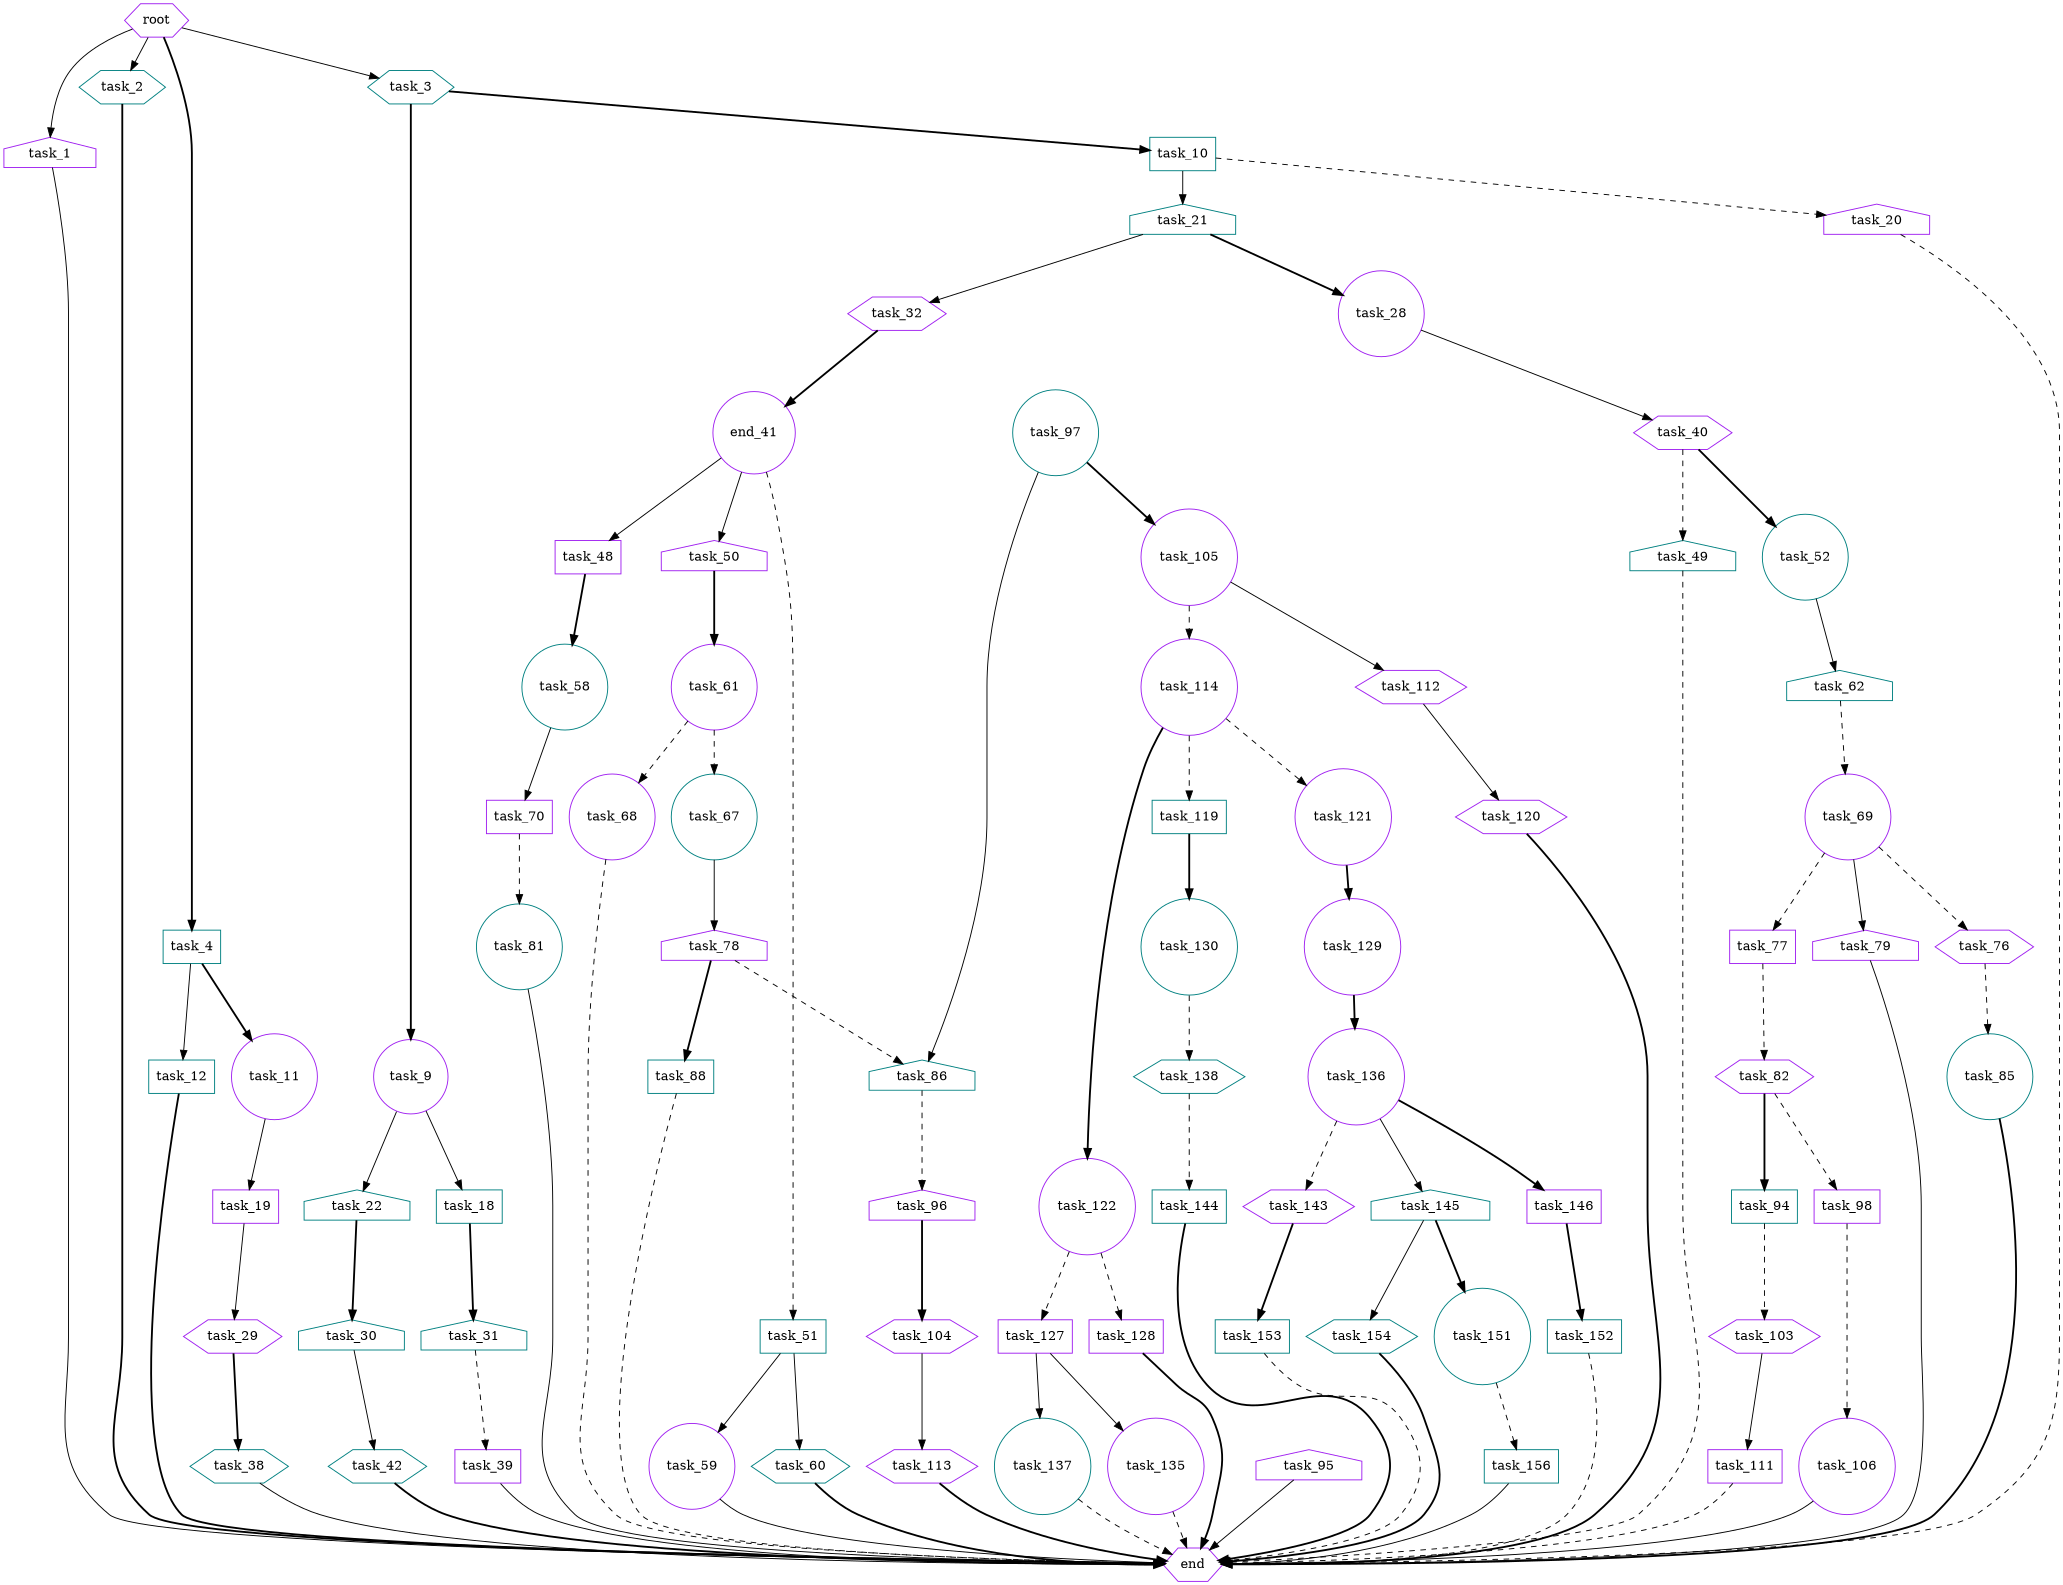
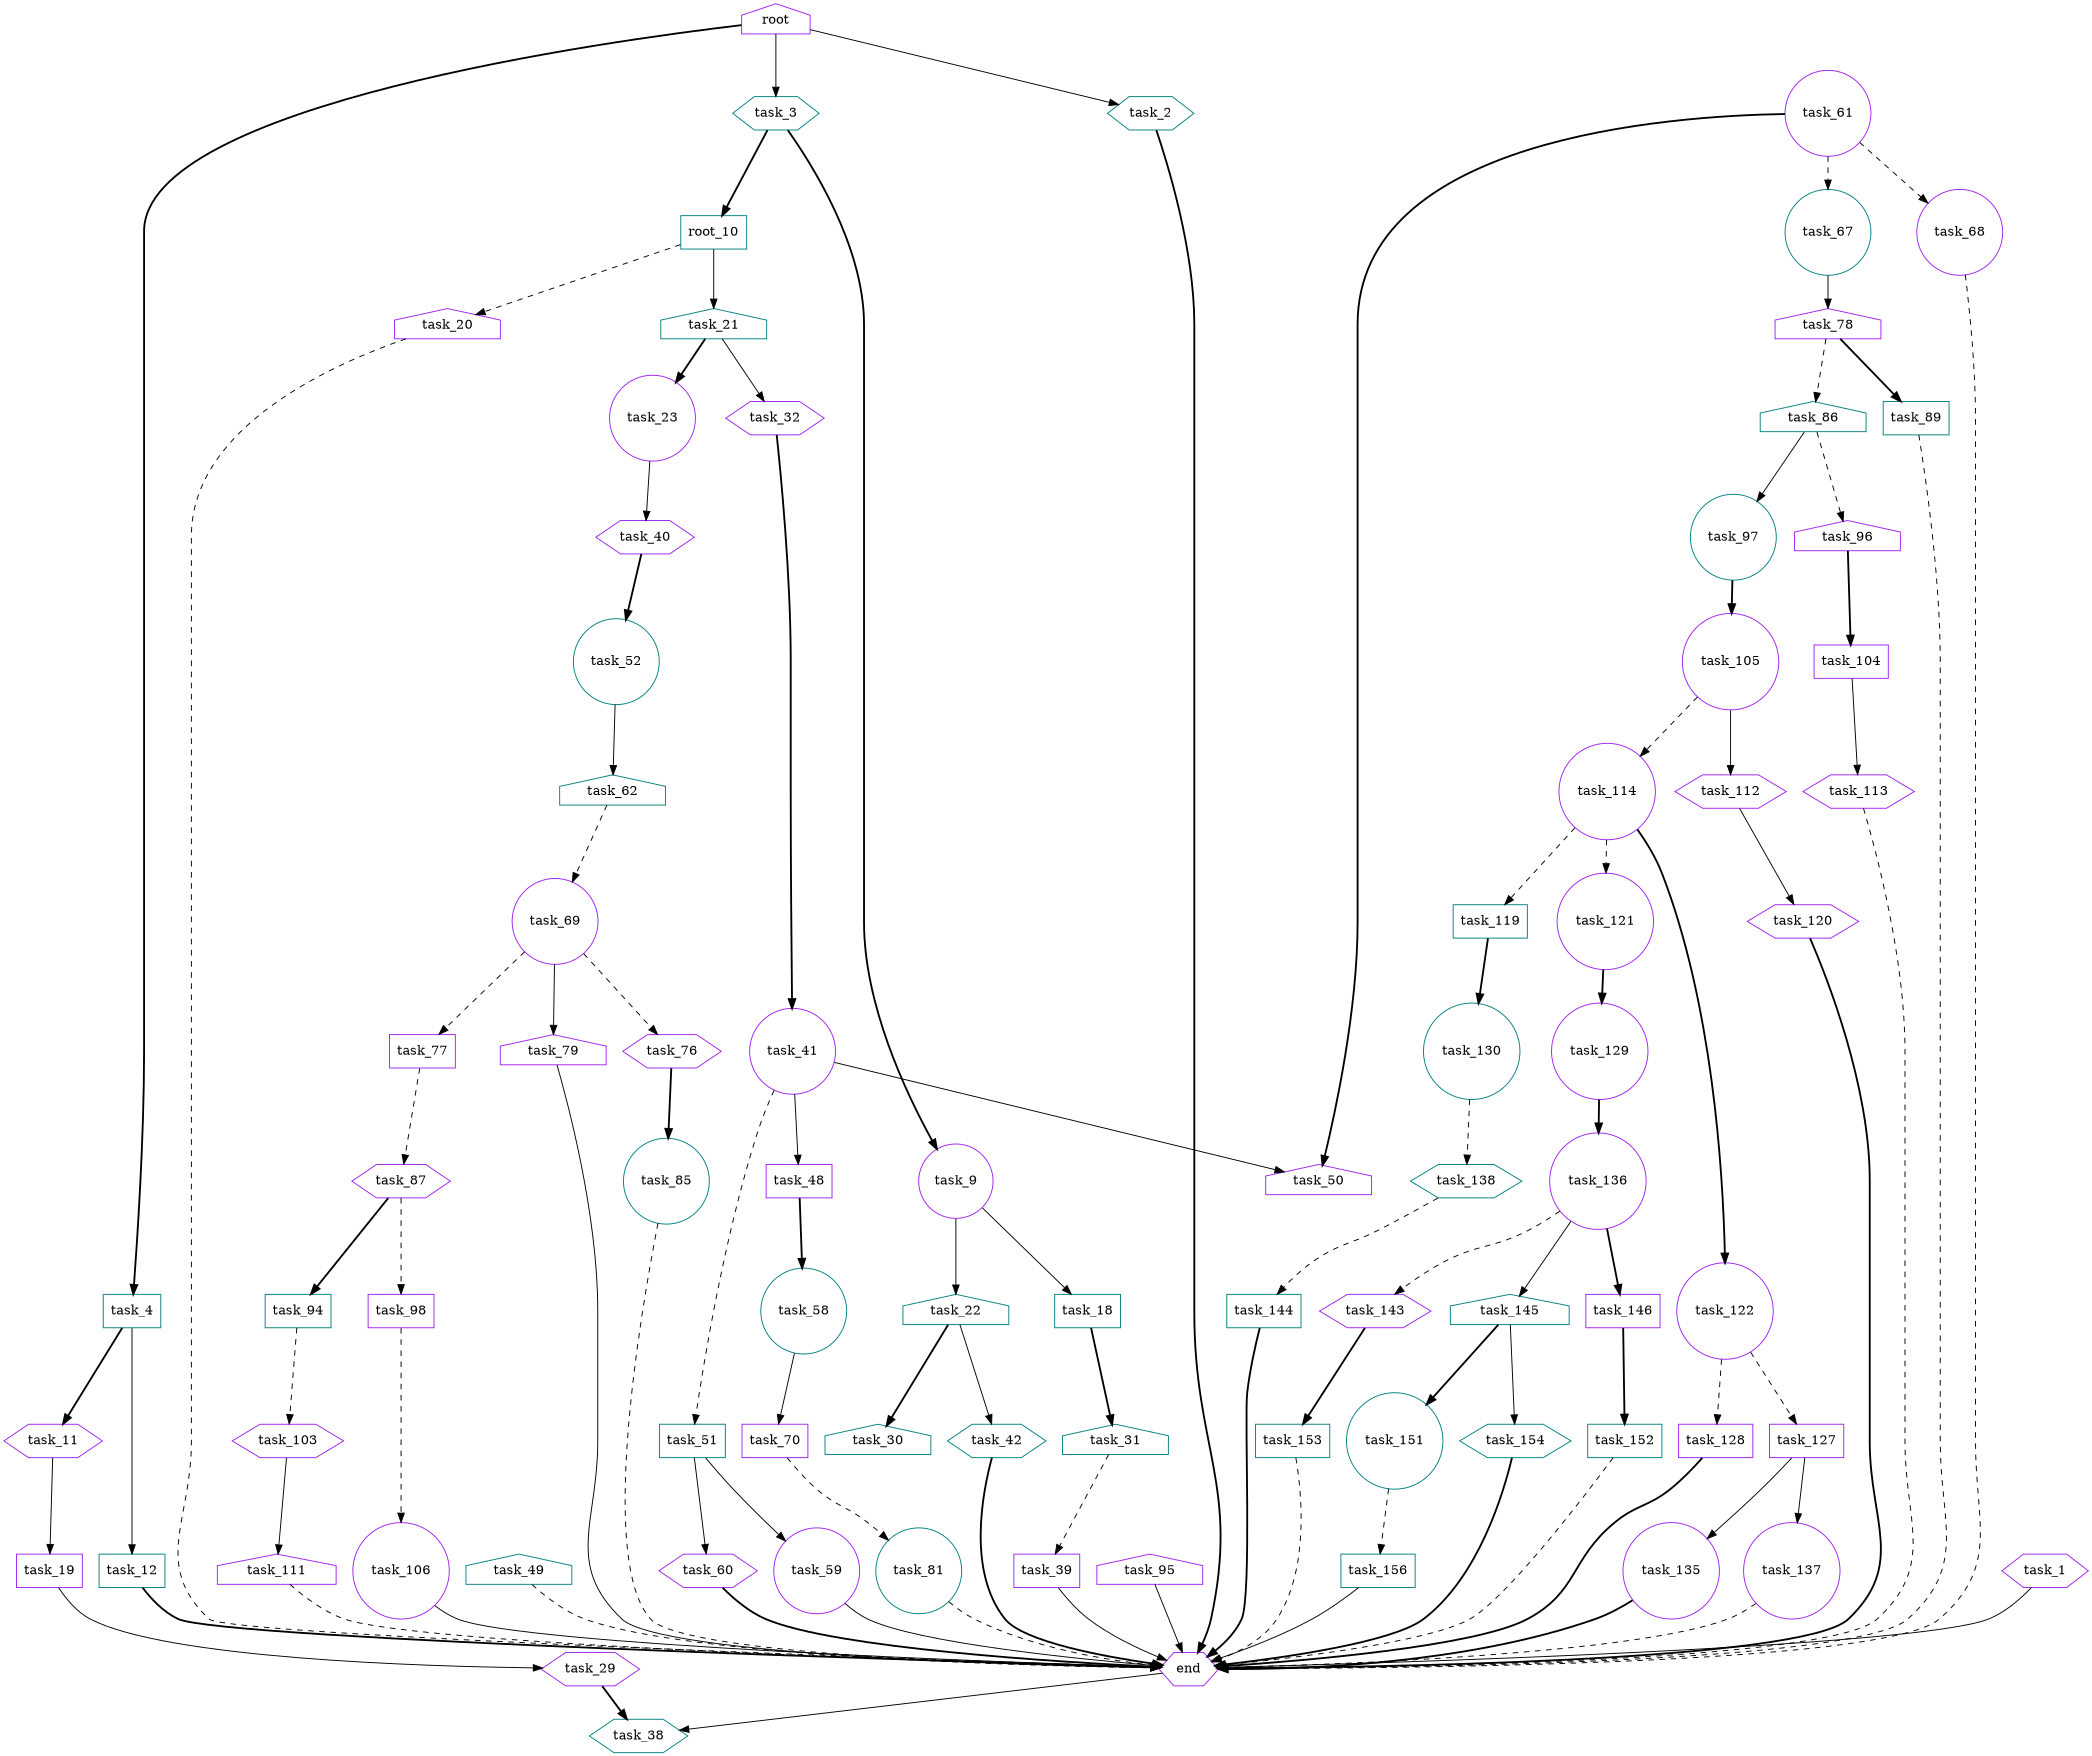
node "root": shape hexagon -> house
edge "root" -> "task_1": removed
node "task_1": shape house -> hexagon
node "task_10": label "task_10" -> "root_10"
node "task_28": label "task_28" -> "task_23"
node "end_41": label "end_41" -> "task_41"
edge "task_40" -> "task_49": removed
edge "task_50" -> "task_61": reversed
edge "task_97" -> "task_86": reversed
edge "task_76" -> "task_85": style dashed -> bold
node "task_11": shape circle -> hexagon
node "task_88": label "task_88" -> "task_89"
node "task_82": label "task_82" -> "task_87"
node "task_104": shape hexagon -> box
edge "task_30" -> "task_42": now "task_22" -> "task_42"
node "task_60": color teal -> purple
node "task_137": color teal -> purple
node "task_111": shape box -> house
edge "task_81" -> "end": style solid -> dashed
edge "task_135" -> "end": style dashed -> bold
edge "task_85" -> "end": style bold -> dashed
edge "task_113" -> "end": style bold -> dashed
edge "task_38" -> "end": reversed
